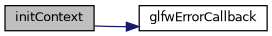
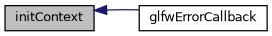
edge "initContext" -> "glfwErrorCallback": reversed
